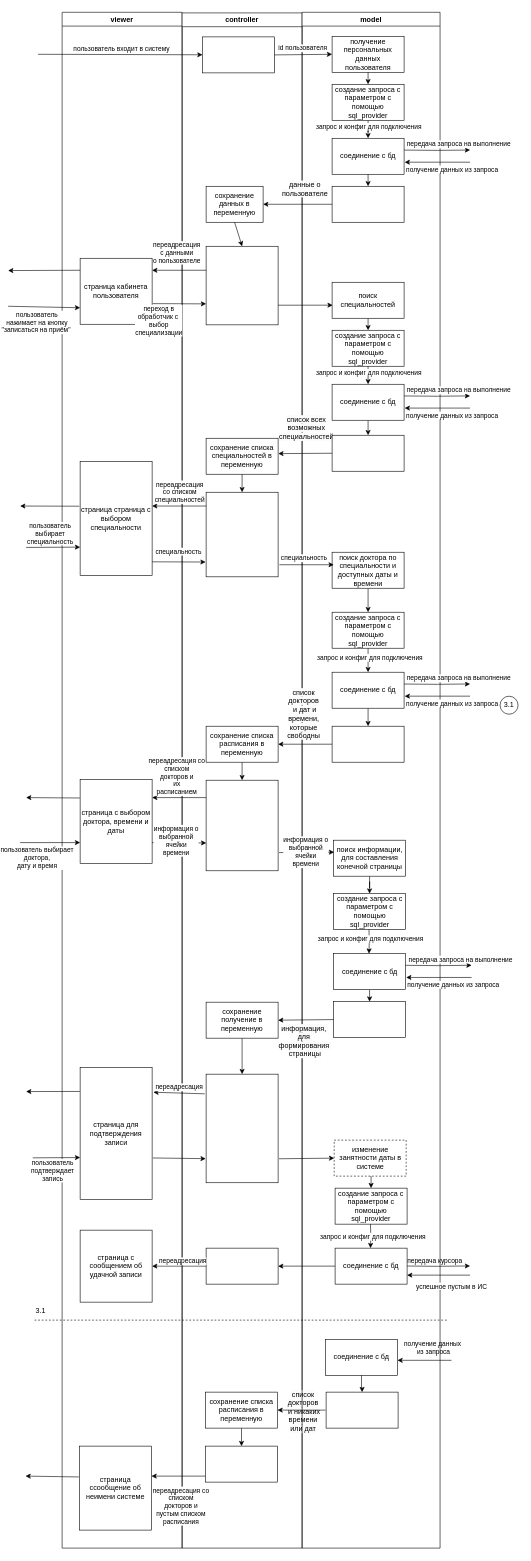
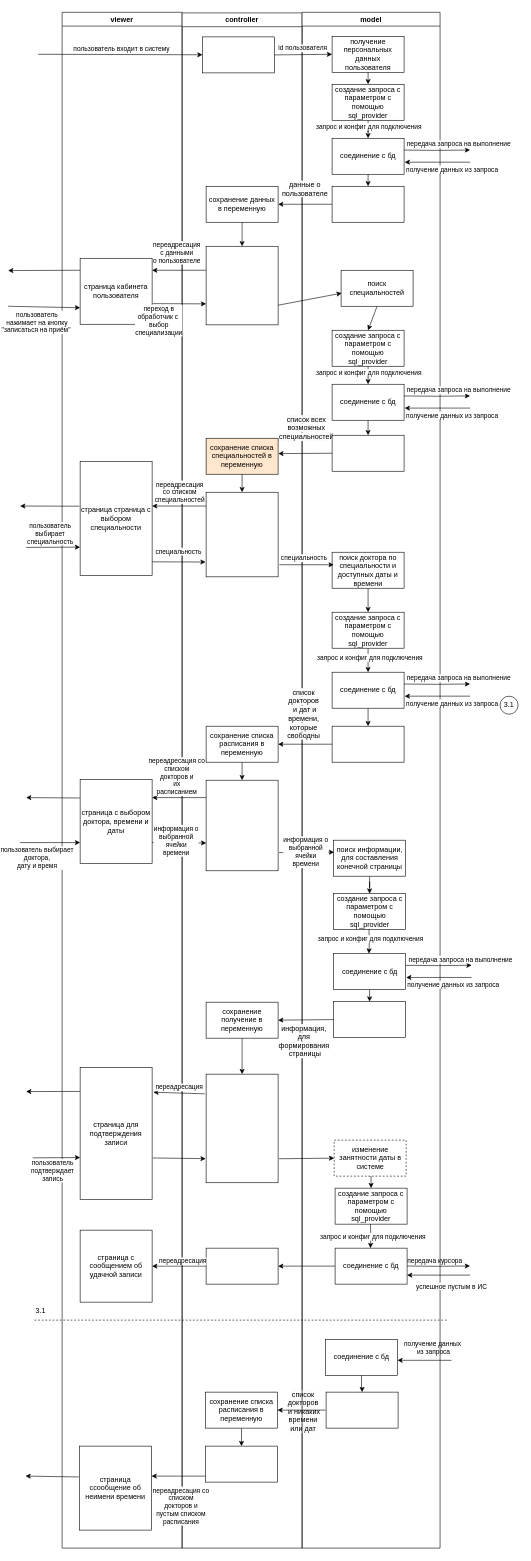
node "сохранение данных в переменную": size 57x36 -> 72x36
node "поиск специальностей": moved (368, 300) -> (377, 288)
node "сохранение списка специальностей в переменную": fillcolor #ffffff -> #ffe6cc
node "страница ссообщение об неимени системе": label "страница ссообщение об неимени системе" -> "страница ссообщение об неимени времени"
